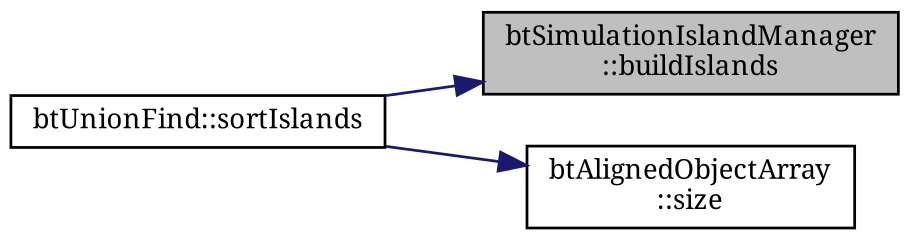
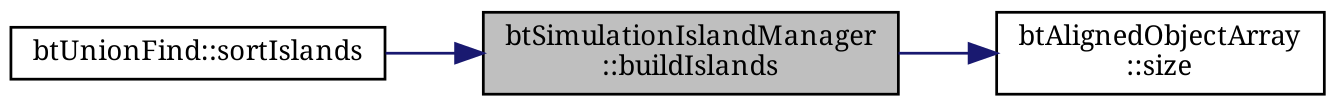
edge "btUnionFind::sortIslands" -> "btAlignedObjectArray ::size": now "btSimulationIslandManager ::buildIslands" -> "btAlignedObjectArray ::size"
